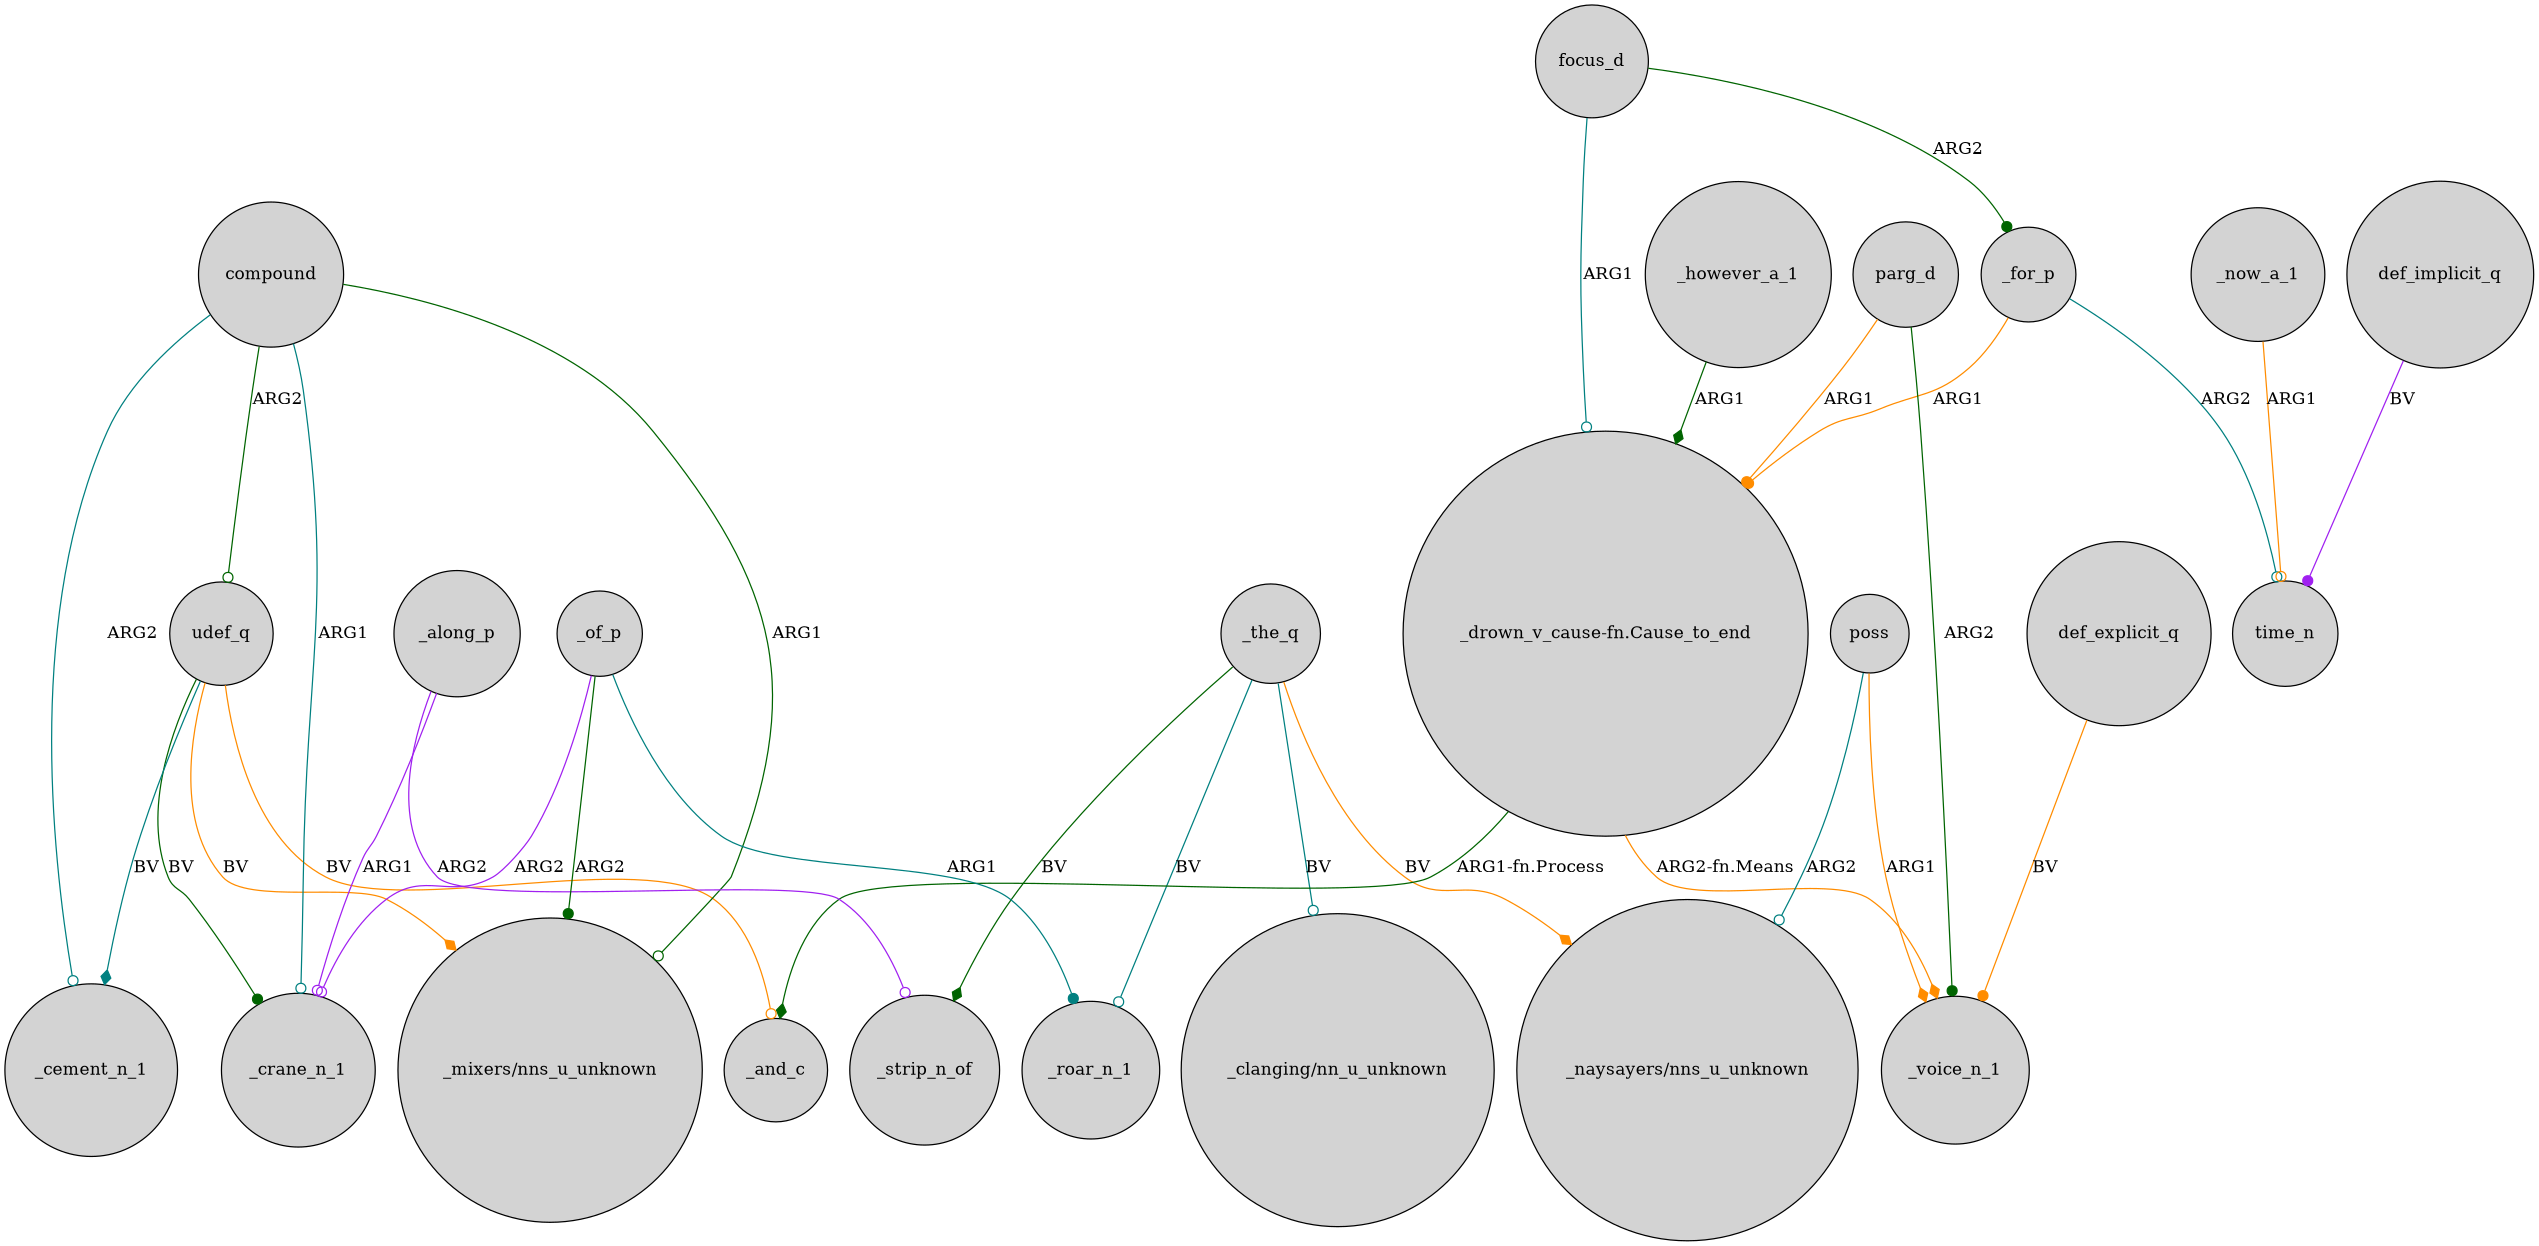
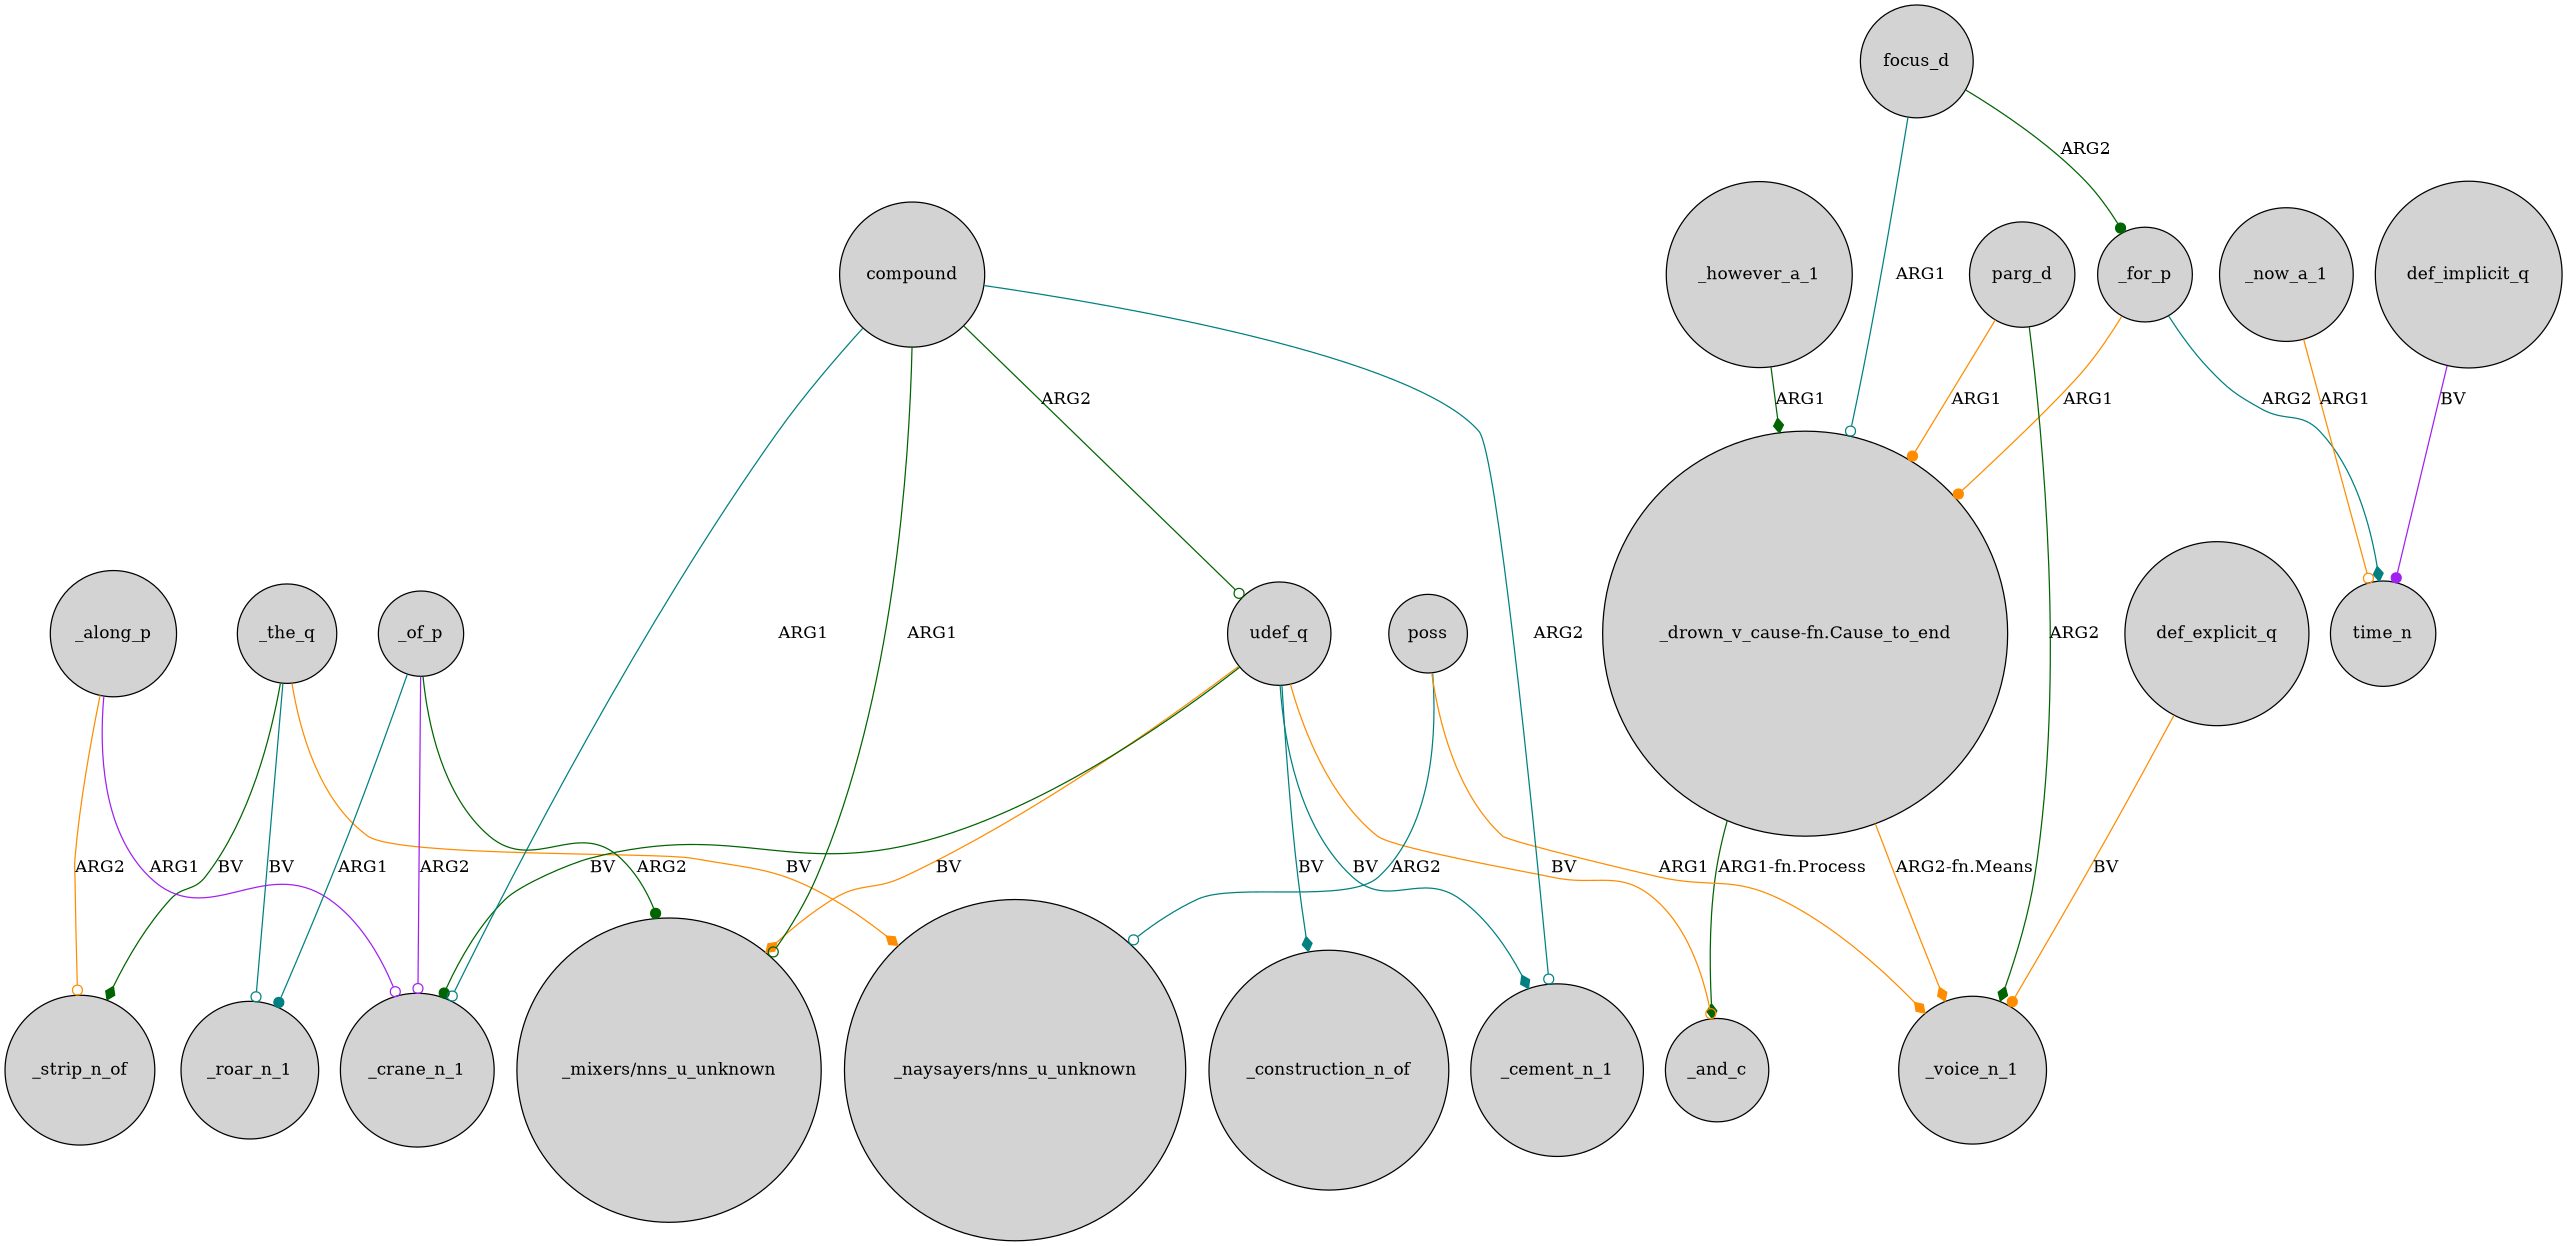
edge "_for_p" -> "time_n": arrowhead odot -> diamond
edge "parg_d" -> "_voice_n_1": arrowhead dot -> diamond
edge "_along_p" -> "_strip_n_of": color purple -> darkorange
node "_construction_n_of": added
node "_clanging/nn_u_unknown": removed
